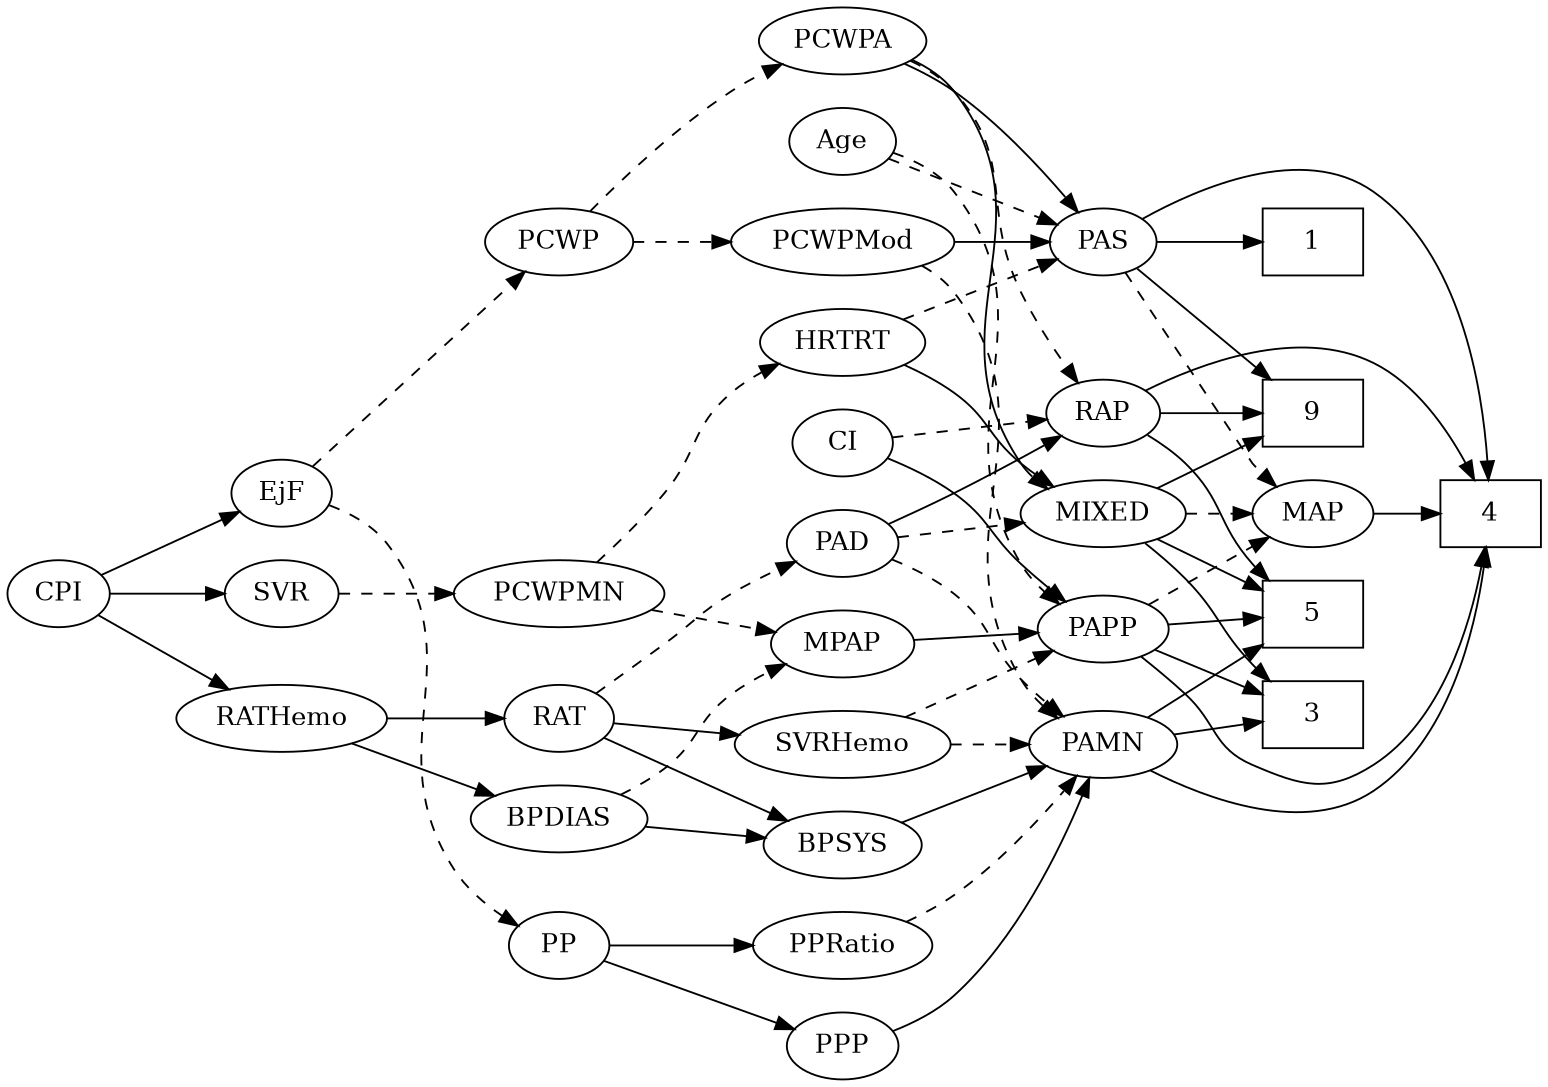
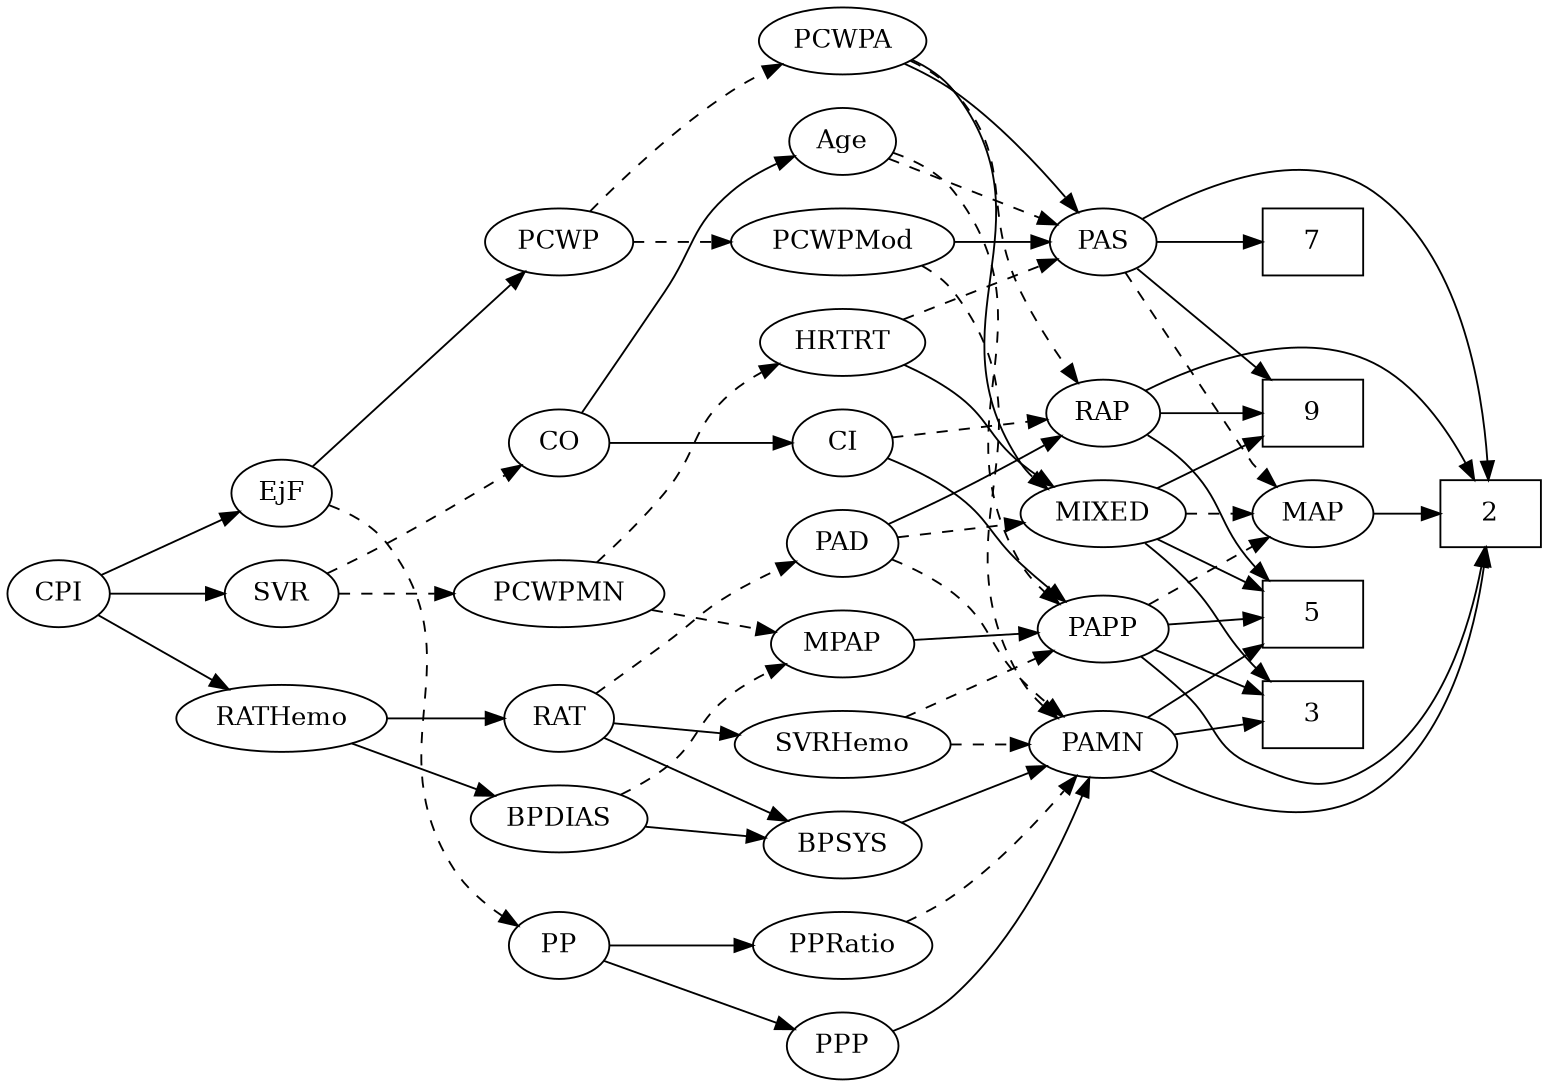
node "1": label "1" -> "7"
edge "EjF" -> "PCWP": style dashed -> solid
node "CO": added
node "4": label "4" -> "2"
